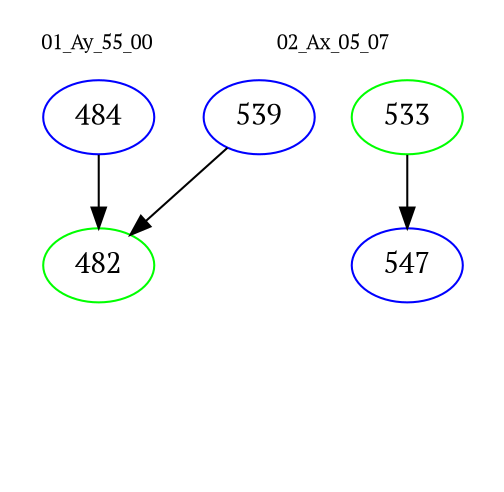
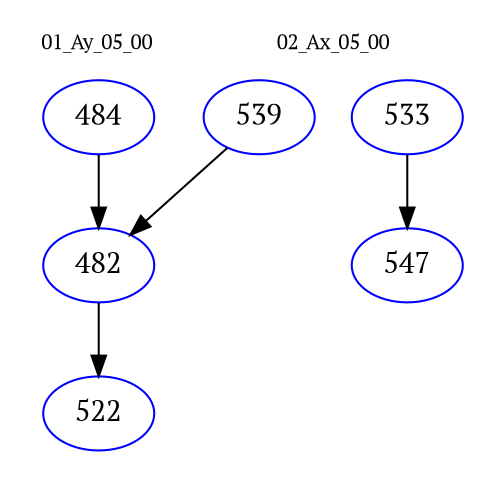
cluster "01_Ay_55_00": label "01_Ay_55_00" -> "01_Ay_05_00"
cluster "02_Ax_05_07": label "02_Ax_05_07" -> "02_Ax_05_00"
node "533": color green -> blue
node "482": color green -> blue
node "522": added
